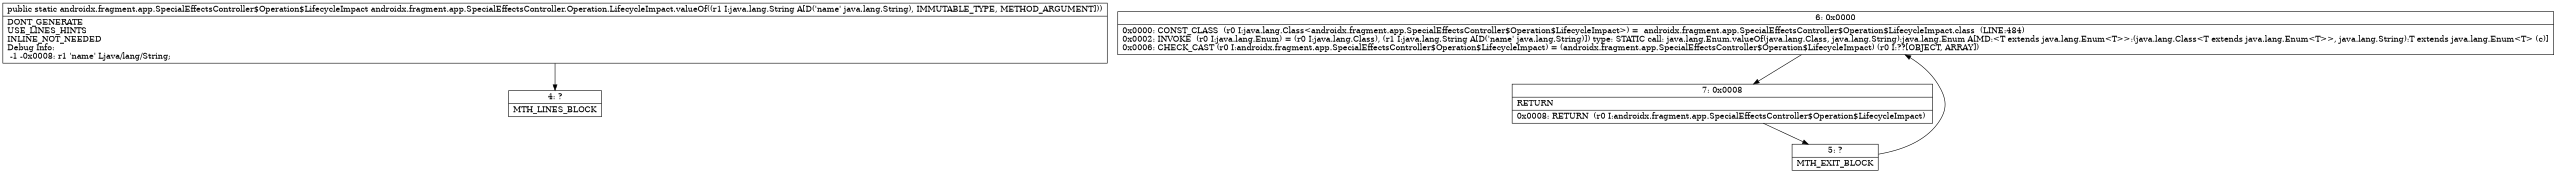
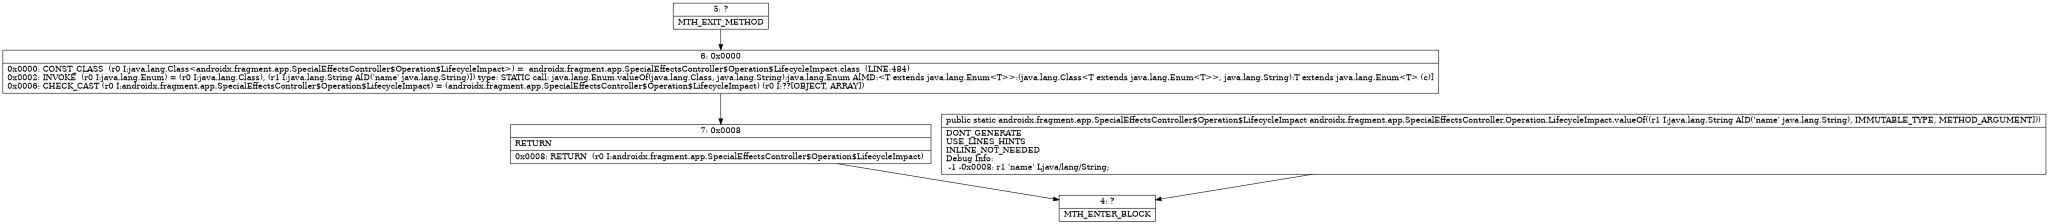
node "4: ?": text "MTH_LINES_BLOCK" -> "MTH_ENTER_BLOCK"
edge "7: 0x0008" -> "5: ?": now "7: 0x0008" -> "4: ?"
node "5: ?": text "MTH_EXIT_BLOCK" -> "MTH_EXIT_METHOD"
